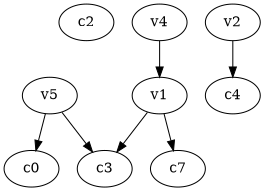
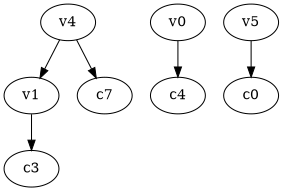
node "c2": removed
node "v2": label "v2" -> "v0"
edge "v1" -> "c7": now "v4" -> "c7"
edge "v5" -> "c3": removed
